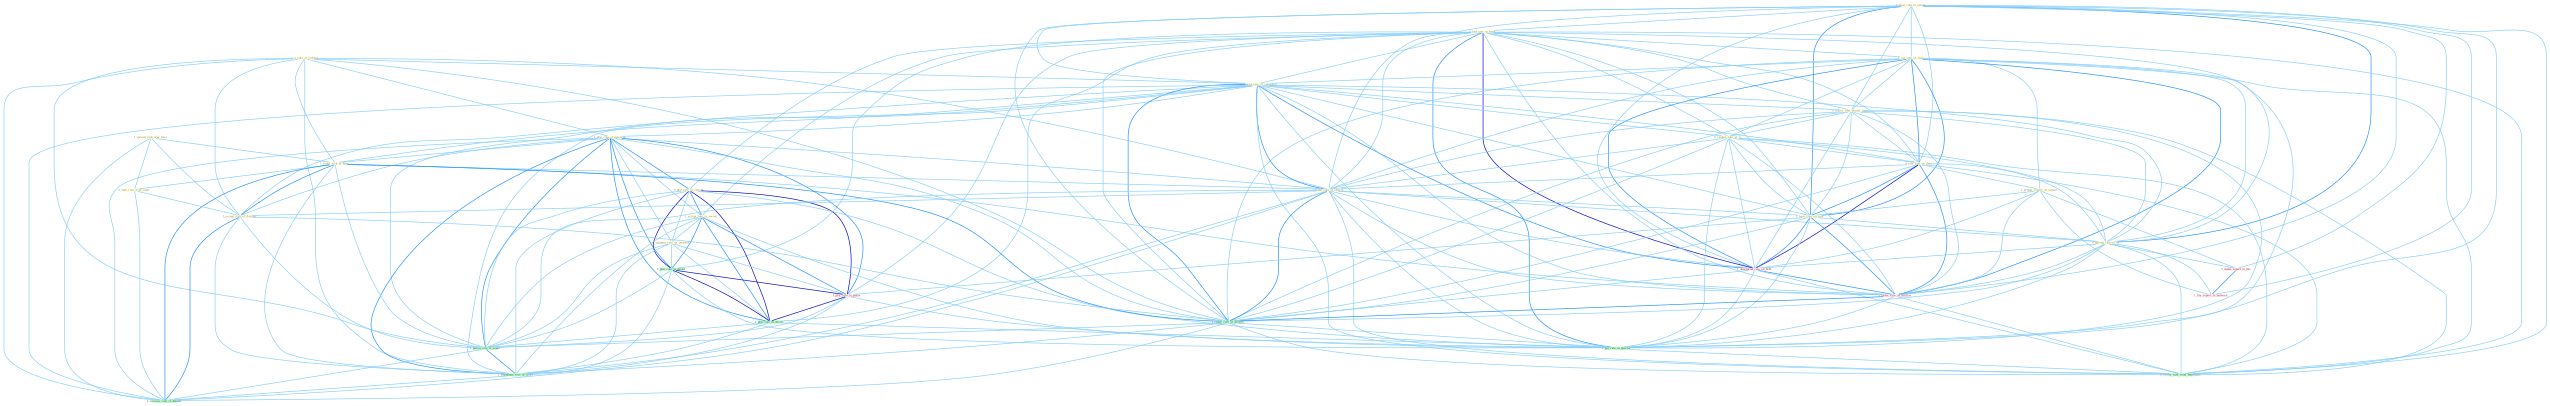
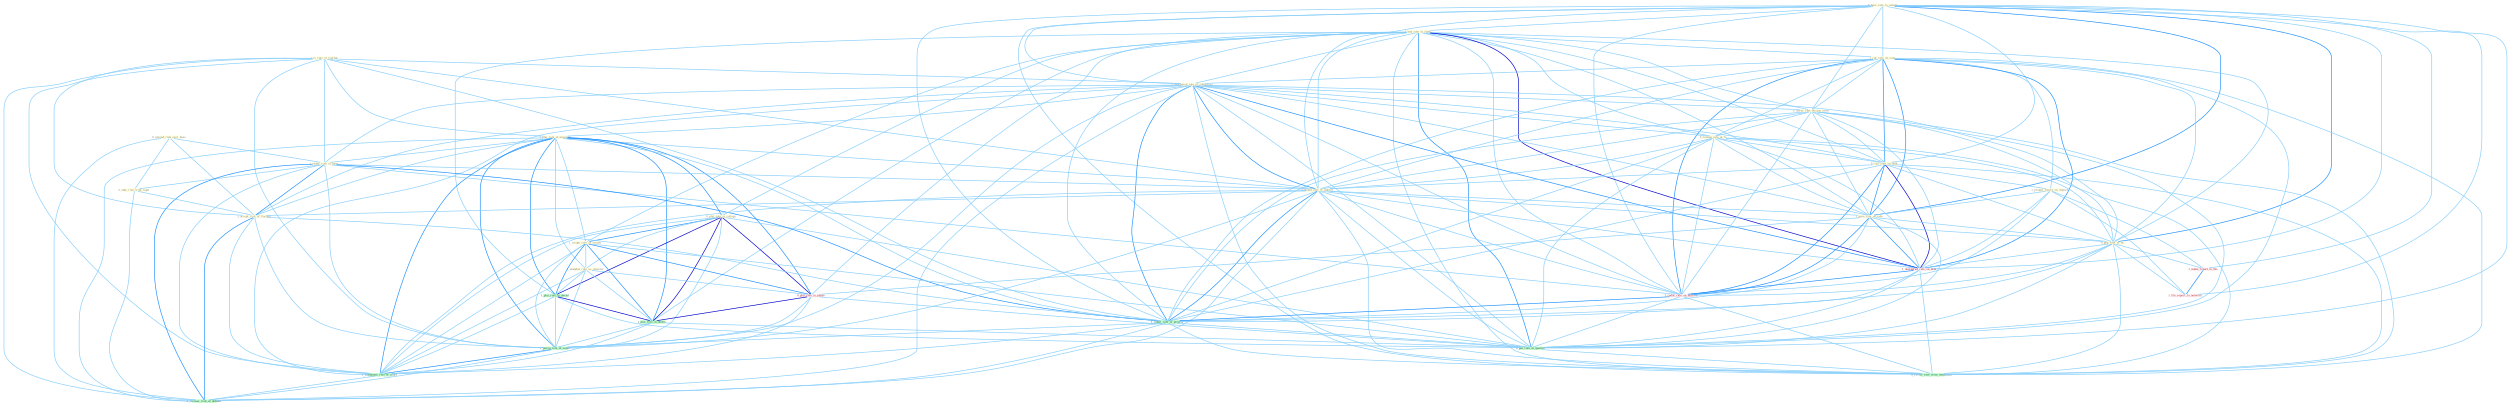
node "0_spread_rate_to_us": label "0_spread_rate_to_us" -> "0_peg_rate_to_us"
edge "1_plai_role_in_decad" -- "0_plai_role_in_phase": removed
